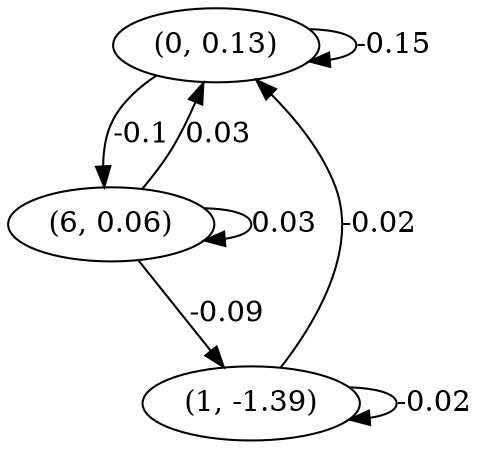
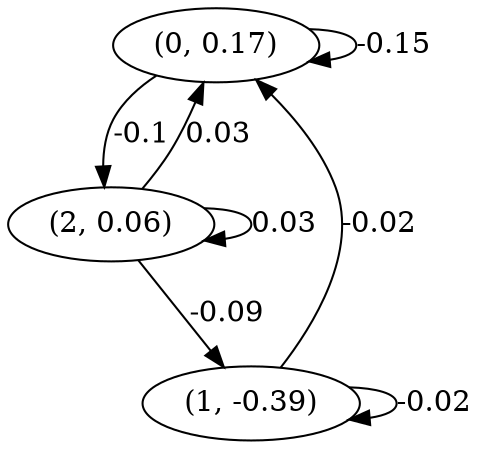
node "(0, 0.13)": label "(0, 0.13)" -> "(0, 0.17)"
node "(6, 0.06)": label "(6, 0.06)" -> "(2, 0.06)"
node "(1, -1.39)": label "(1, -1.39)" -> "(1, -0.39)"
